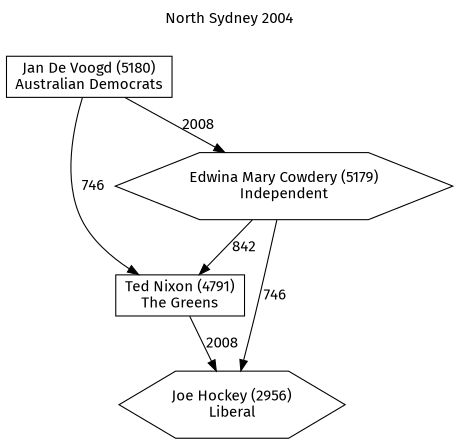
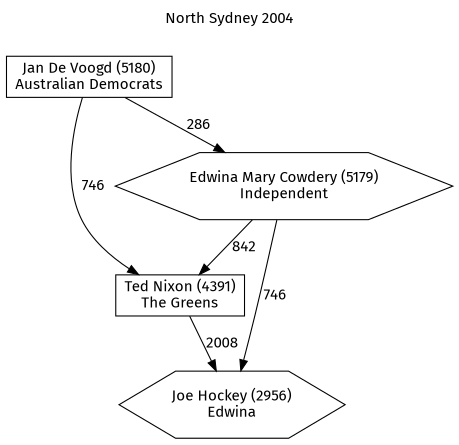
edge "Jan De Voogd (5180) Australian Democrats" -> "Edwina Mary Cowdery (5179) Independent": label "2008" -> "286"
node "Ted Nixon (4791) The Greens": label "Ted Nixon (4791) The Greens" -> "Ted Nixon (4391) The Greens"
node "Joe Hockey (2956) Liberal": label "Joe Hockey (2956) Liberal" -> "Joe Hockey (2956) Edwina"
